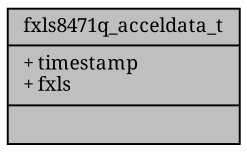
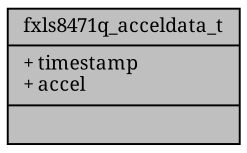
node "fxls8471q_acceldata_t": text "+ fxls" -> "+ accel"
